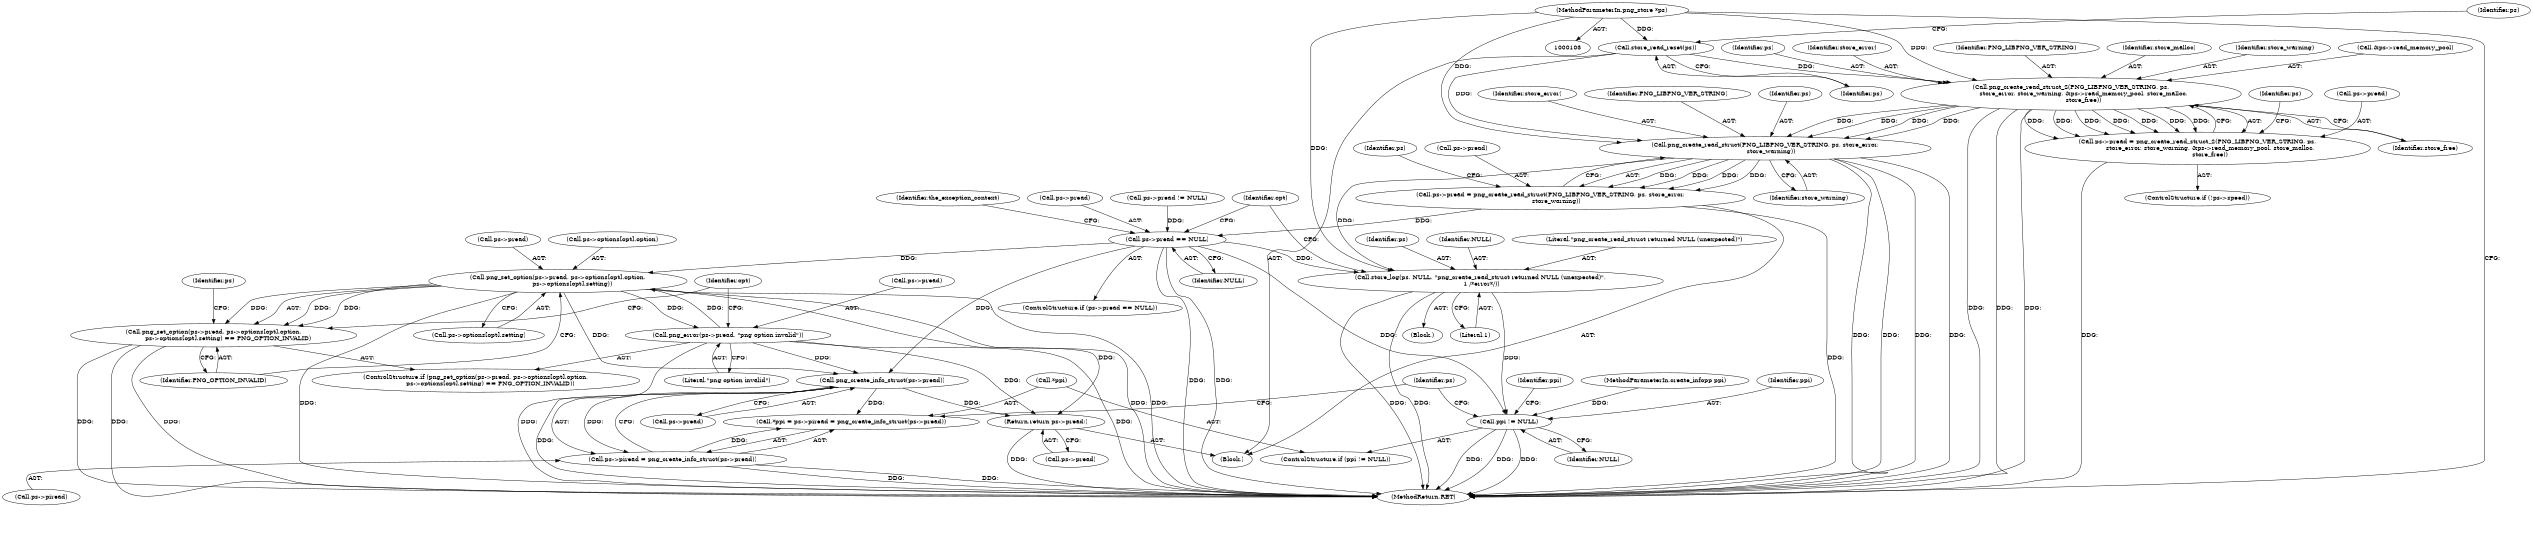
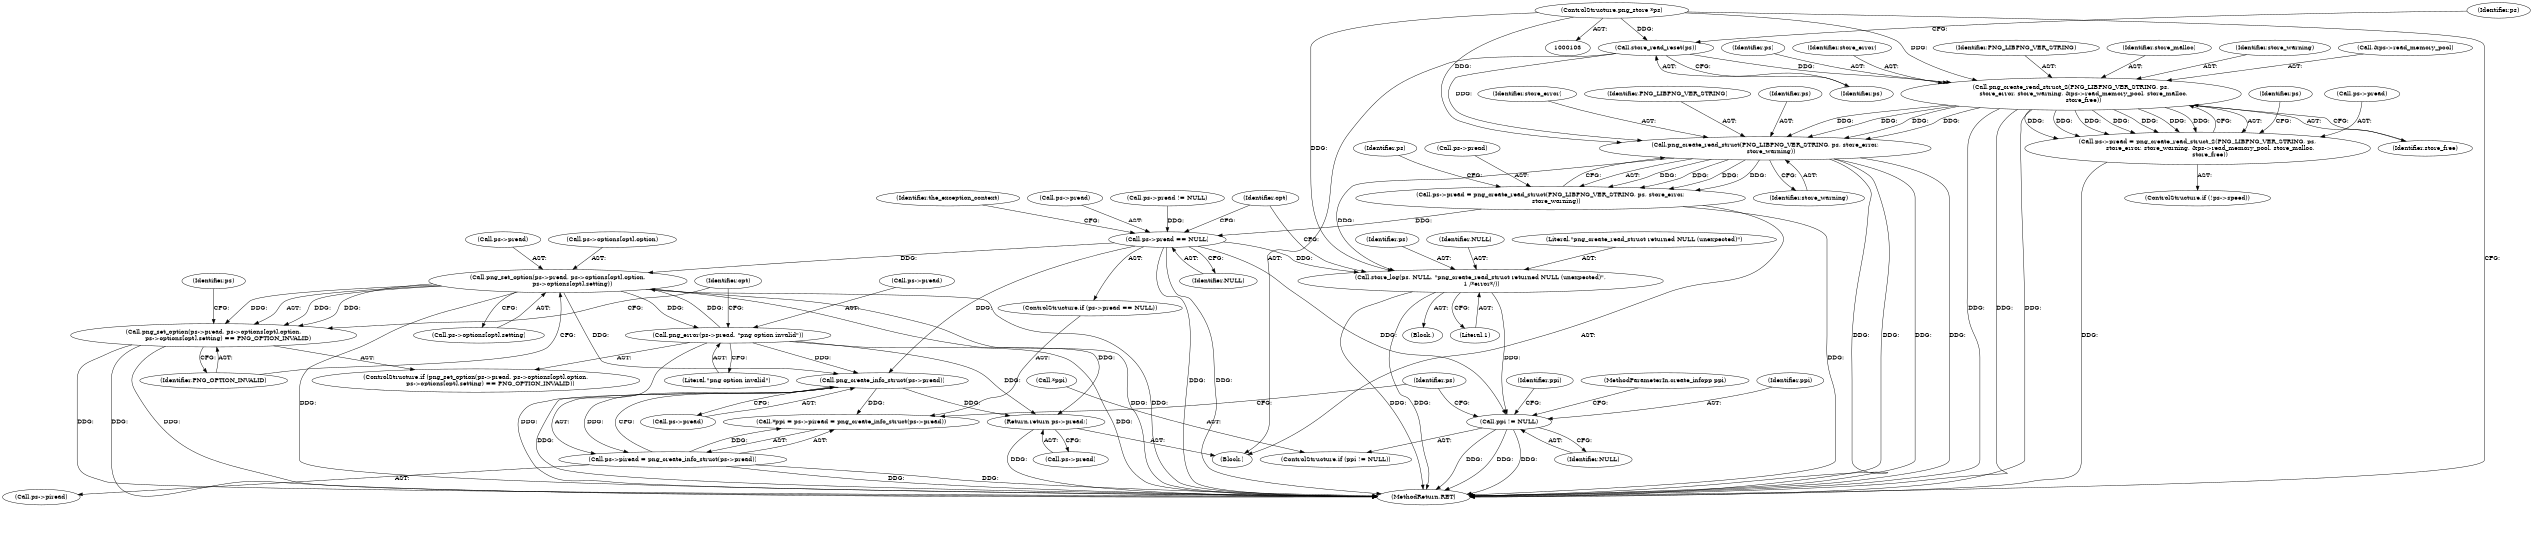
node "(MethodParameterIn,png_store *ps)": label "(MethodParameterIn,png_store *ps)" -> "(ControlStructure,png_store *ps)"
edge "(MethodParameterIn,create_infopp ppi)" -> "(Call,ppi != NULL)": label "DDG: " -> "CFG: "
edge "(Call,*ppi)" -> "(Call,*ppi = ps->piread = png_create_info_struct(ps->pread))": now "(ControlStructure,if (ps->pread == NULL))" -> "(Call,*ppi = ps->piread = png_create_info_struct(ps->pread))"
edge "(Call,ps->piread)" -> "(Call,ps->piread = png_create_info_struct(ps->pread))": reversed
